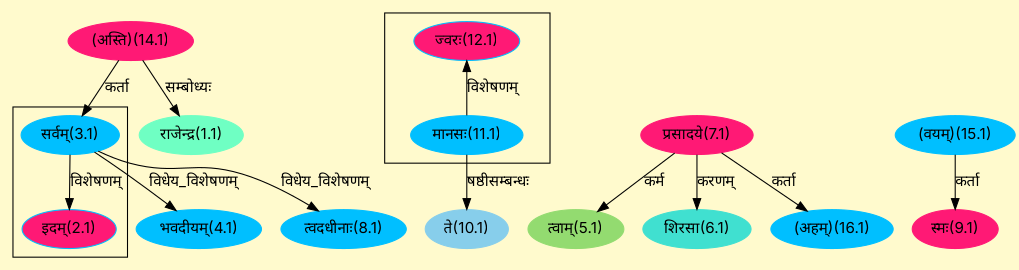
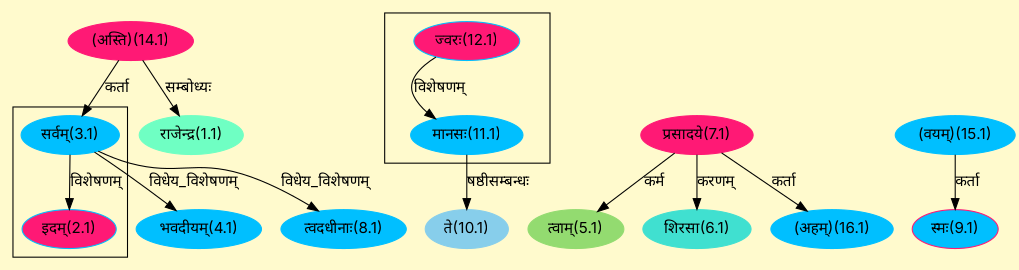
edge "मानसः(11.1)" -> "ज्वरः(12.1)": reversed
node "स्मः(9.1)": fillcolor #ff1975 -> #00bfff
